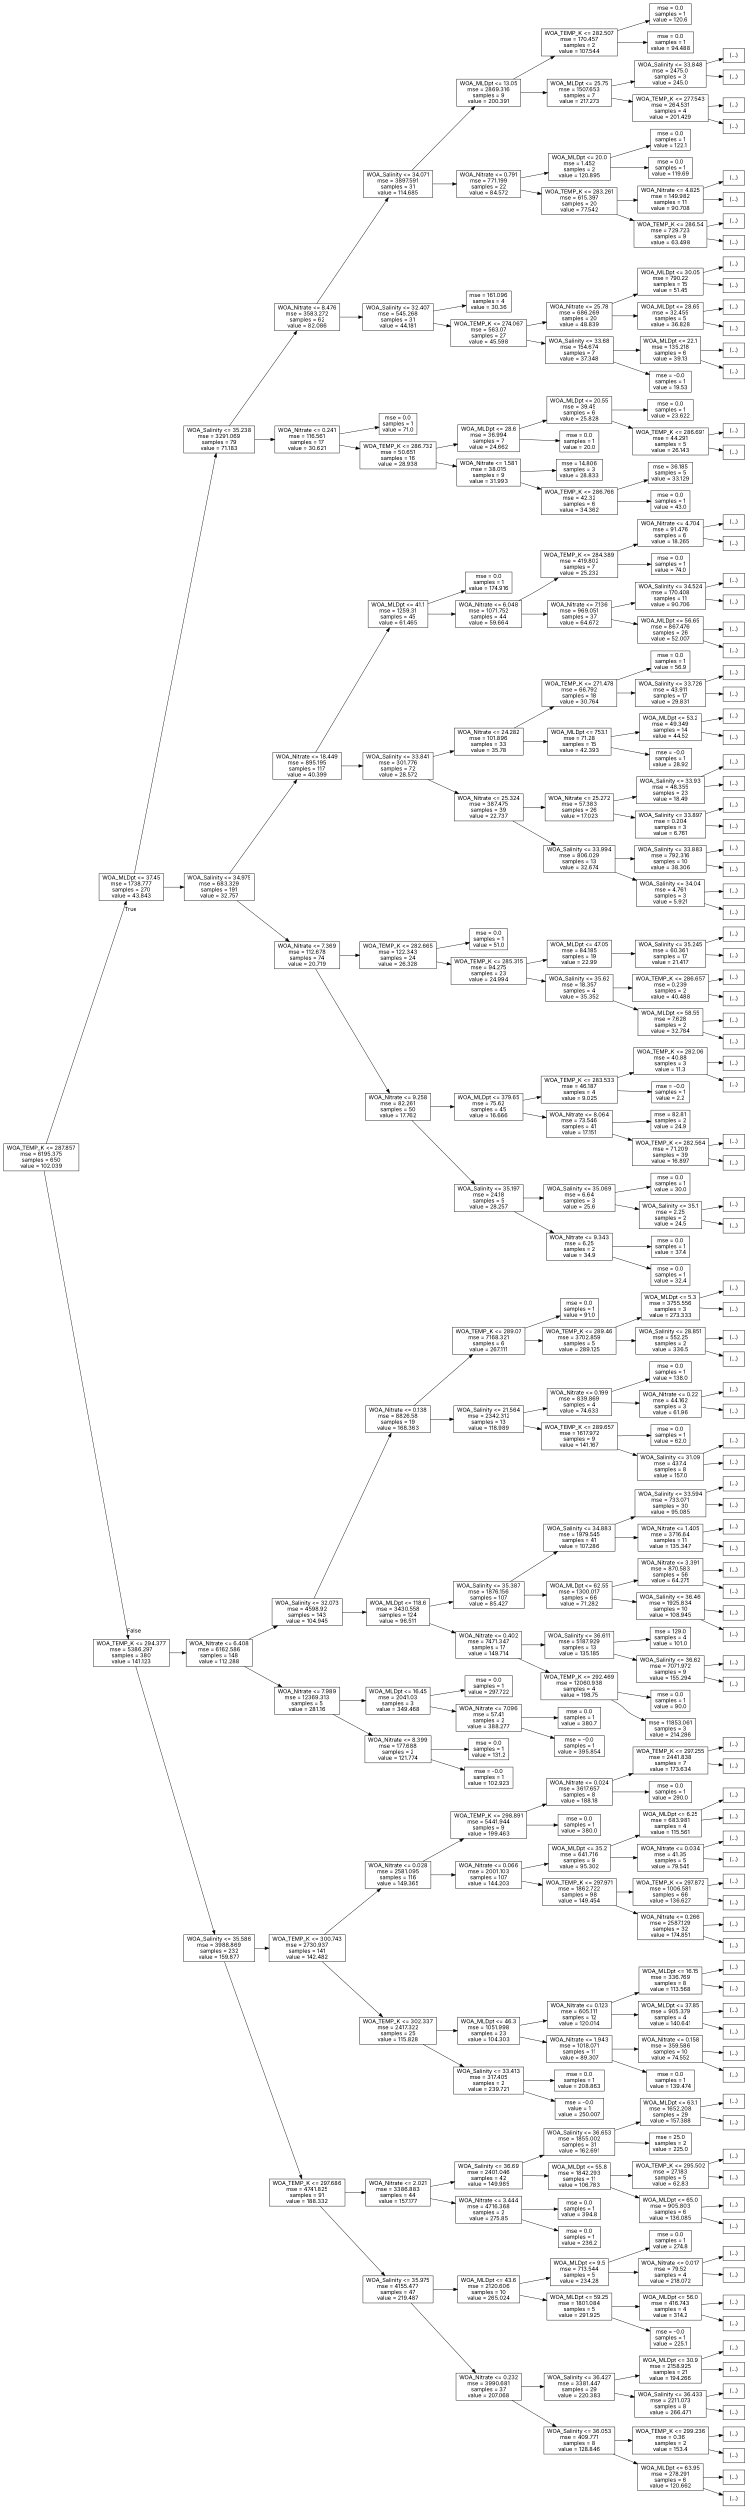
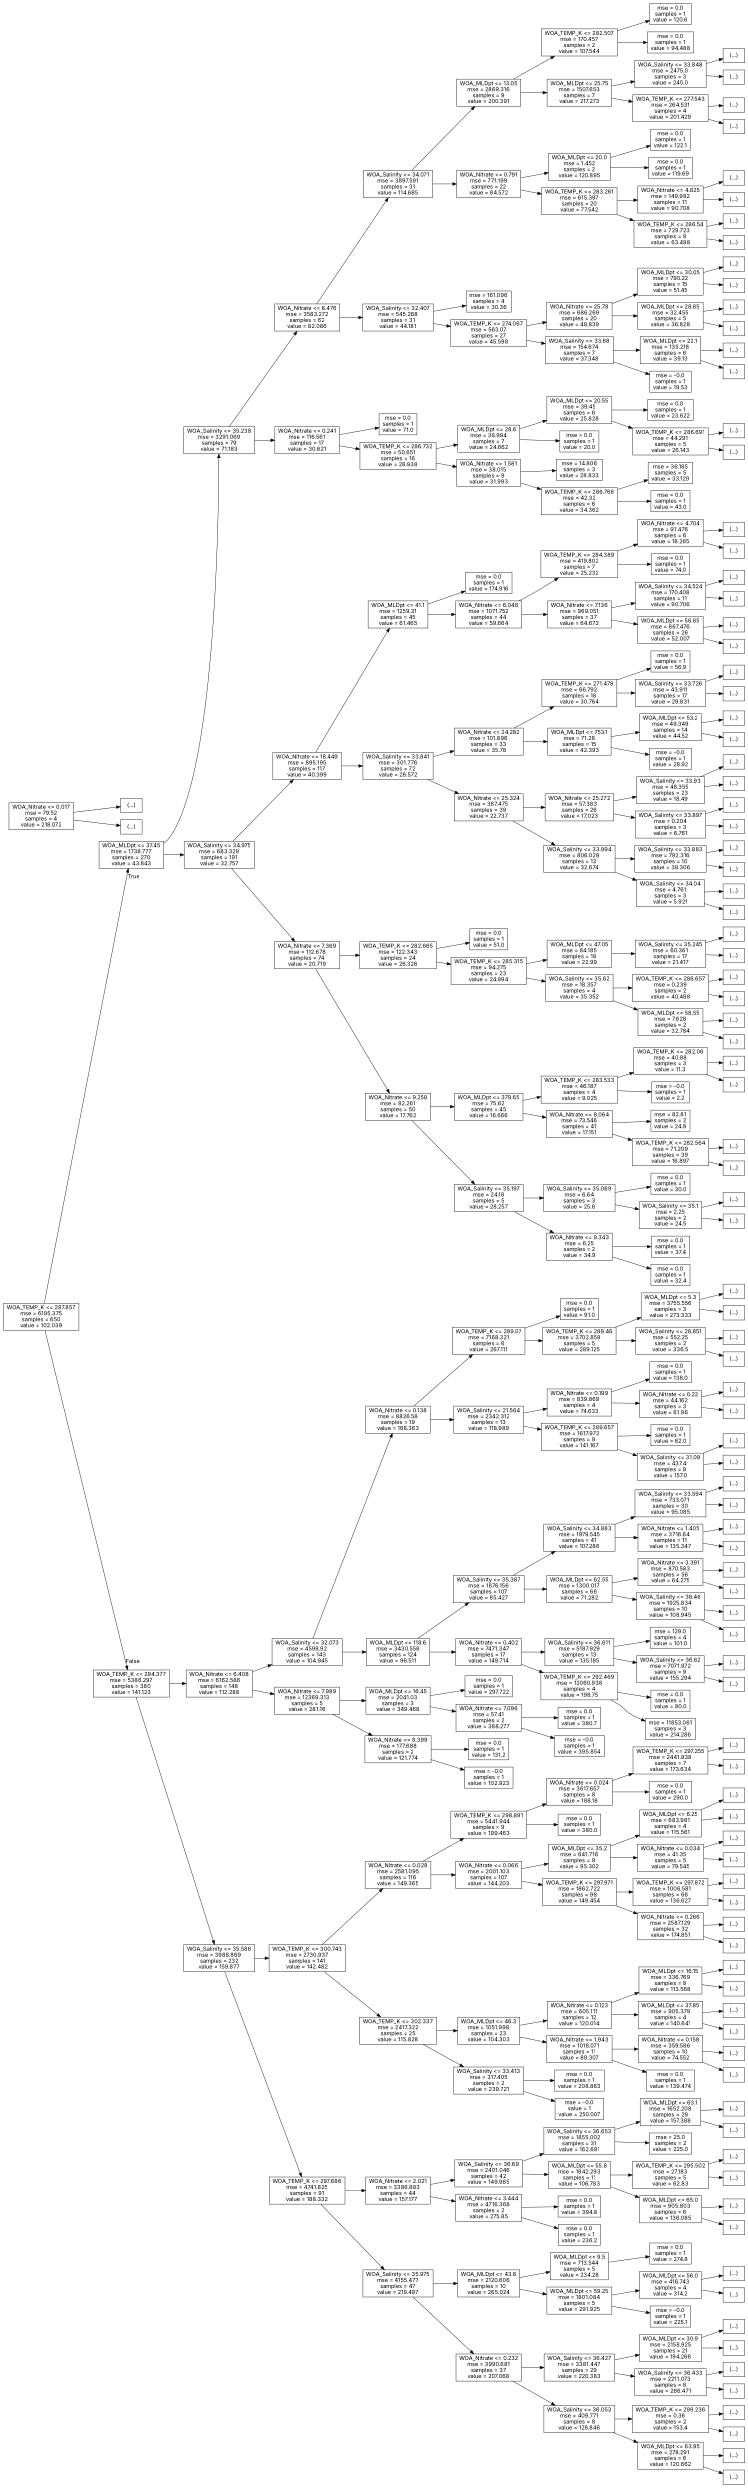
edge "WOA_MLDpt <= 9.5 mse = 713.544 samples = 5 value = 234.28" -> "WOA_Nitrate <= 0.017 mse = 79.52 samples = 4 value = 218.072": removed
